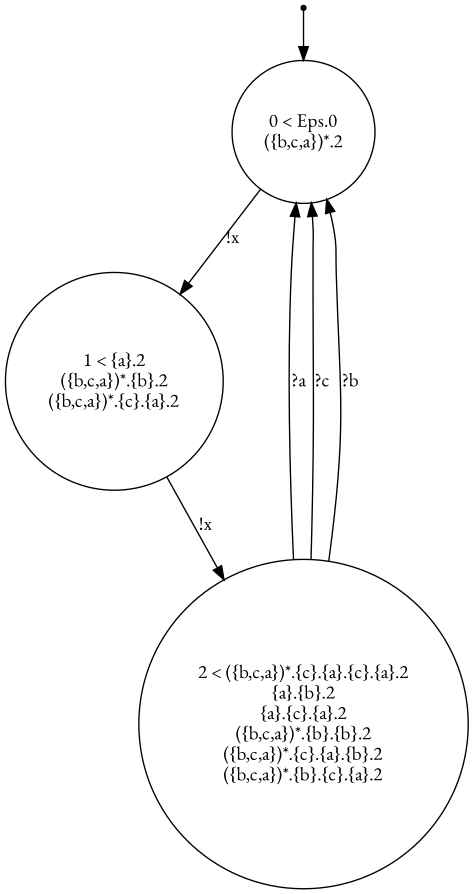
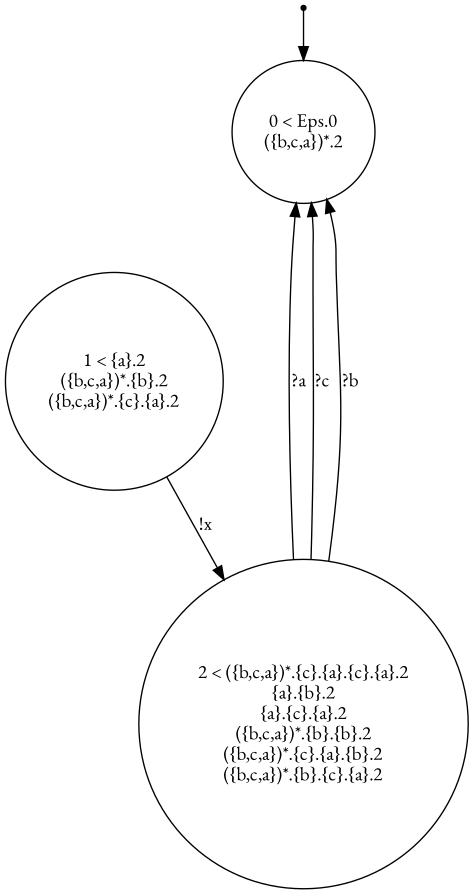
edge "0 < Eps.0 ({b,c,a})*.2" -> "1 < {a}.2 ({b,c,a})*.{b}.2 ({b,c,a})*.{c}.{a}.2": removed, label "!x"
